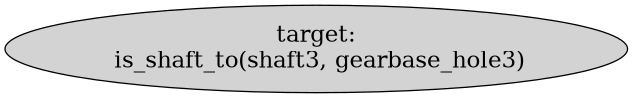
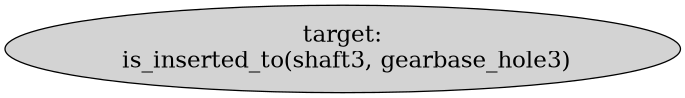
node "target: is_shaft_to(shaft3, gearbase_hole3)": label "target: is_shaft_to(shaft3, gearbase_hole3)" -> "target: is_inserted_to(shaft3, gearbase_hole3)"
